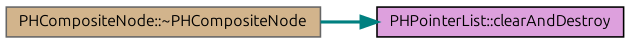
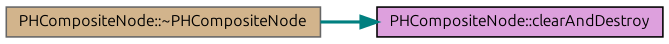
node "PHPointerList::clearAndDestroy": label "PHPointerList::clearAndDestroy" -> "PHCompositeNode::clearAndDestroy"
